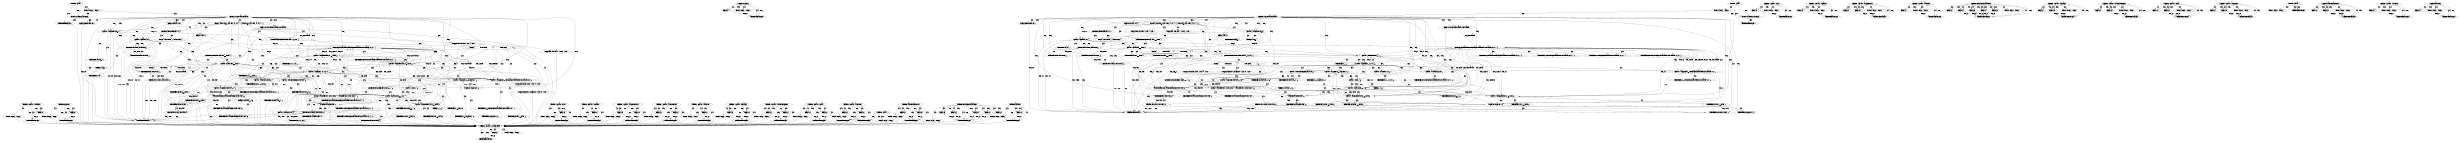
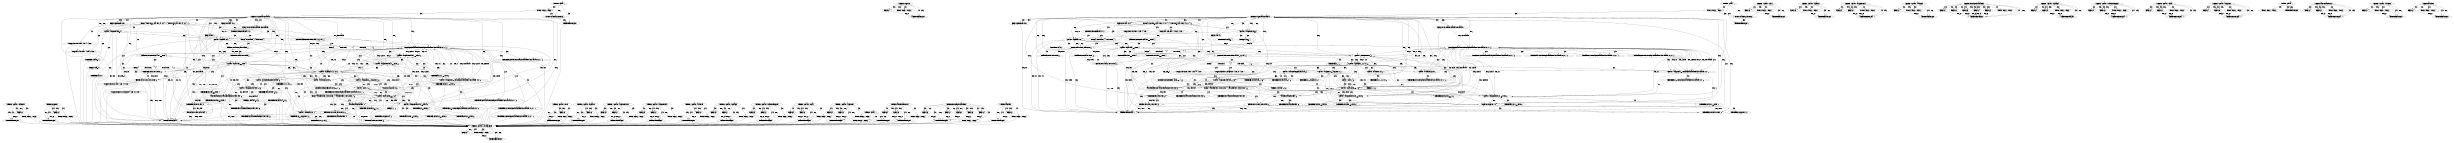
edge "(IDENTIFIER,n,n && *src)" -> "(<operator>.logicalAnd,n && *src)": reversed
